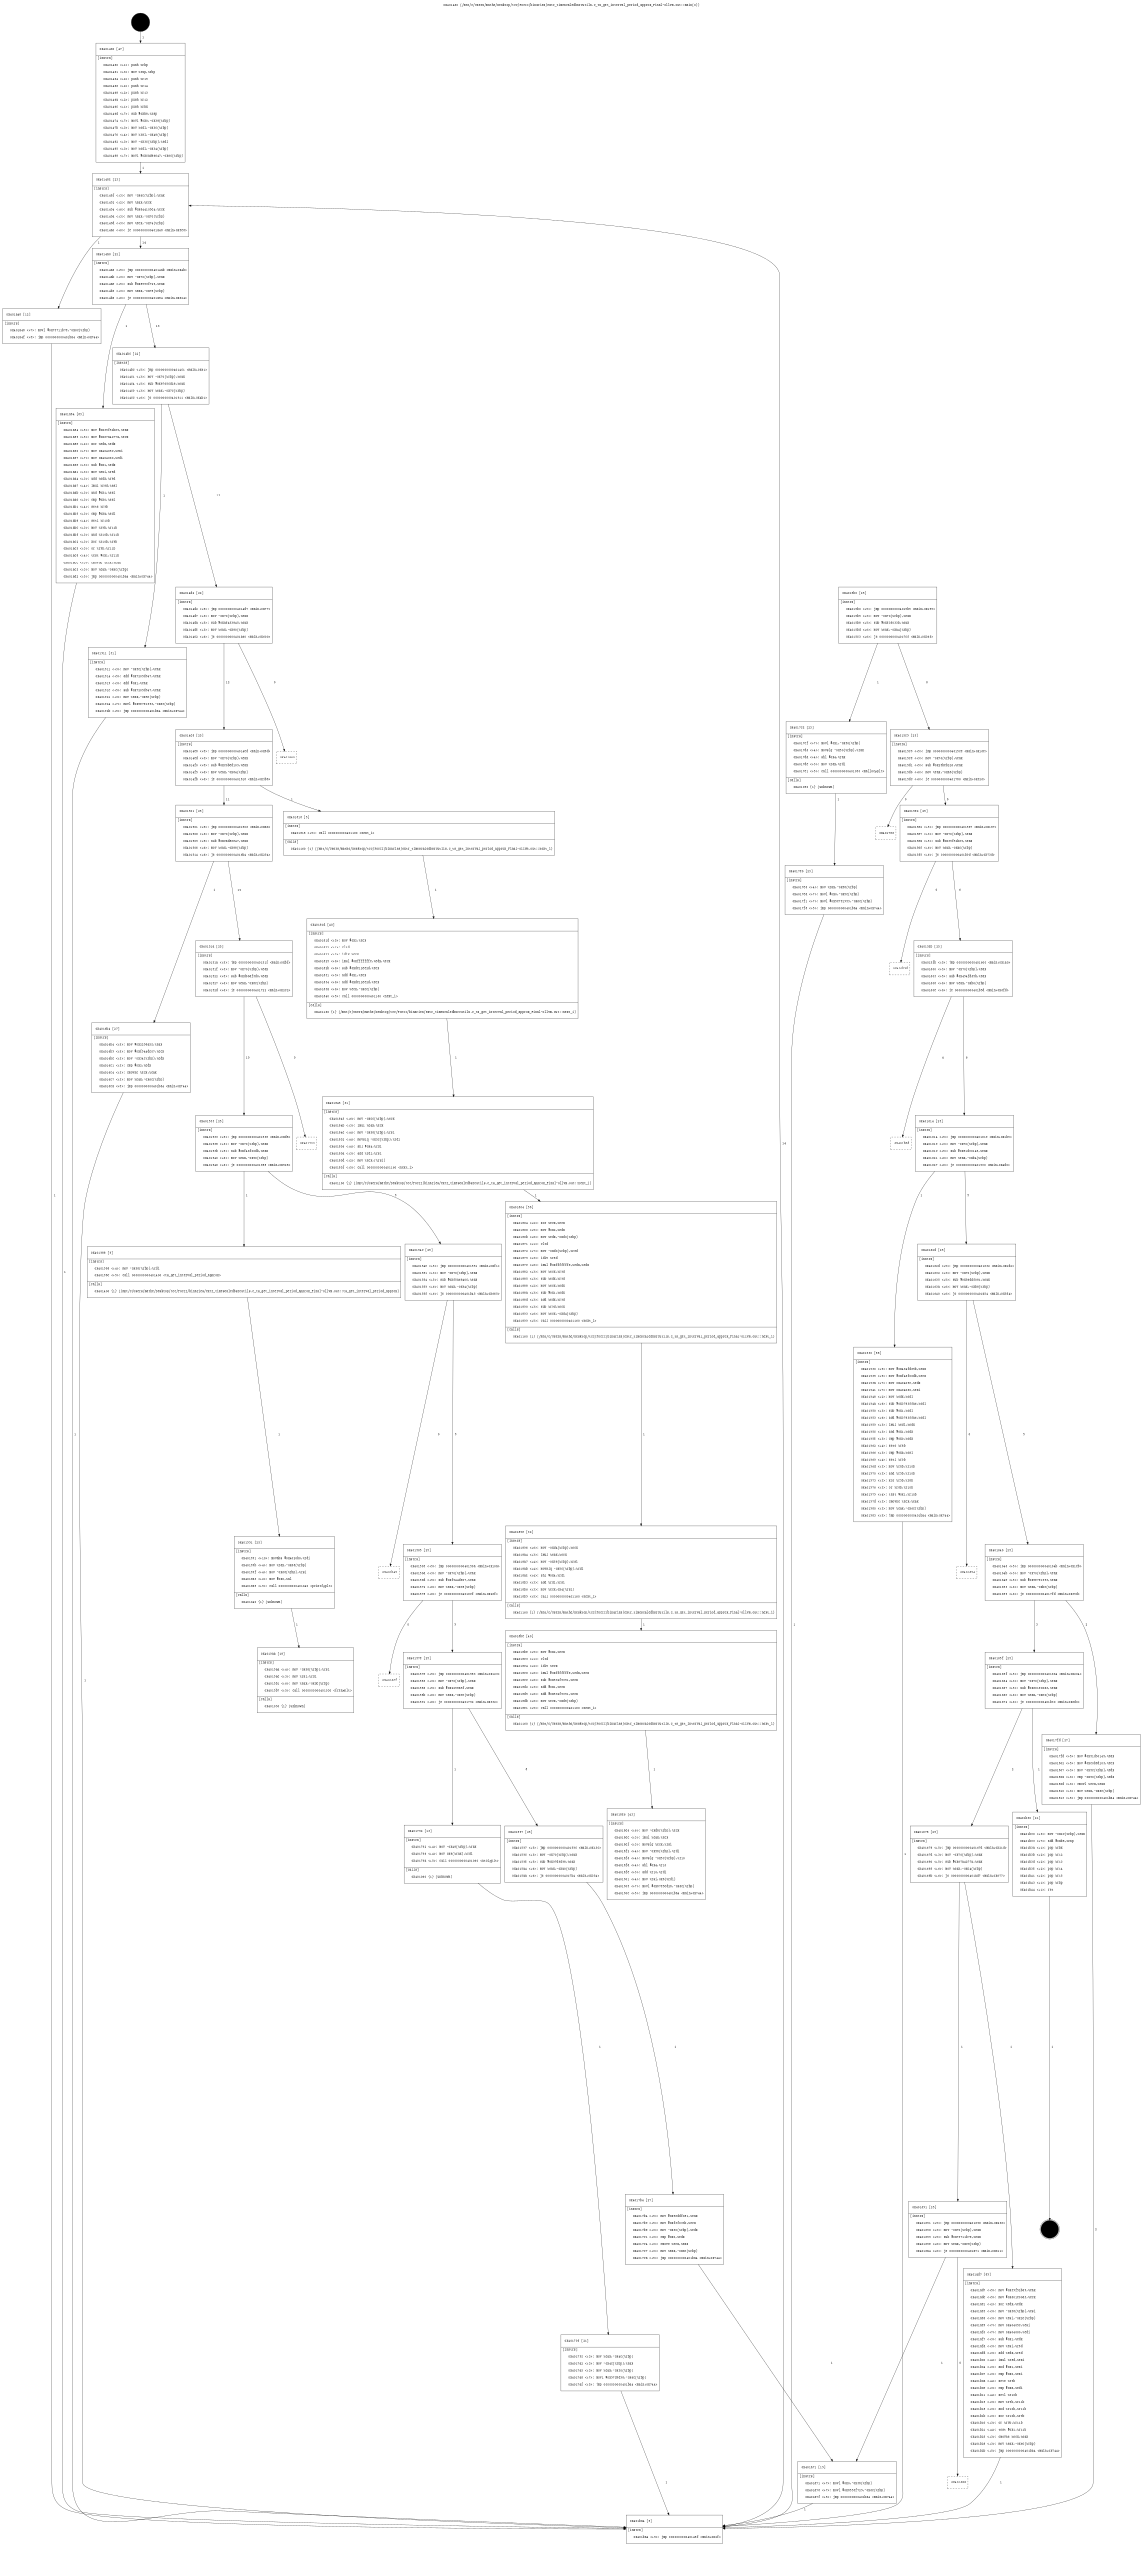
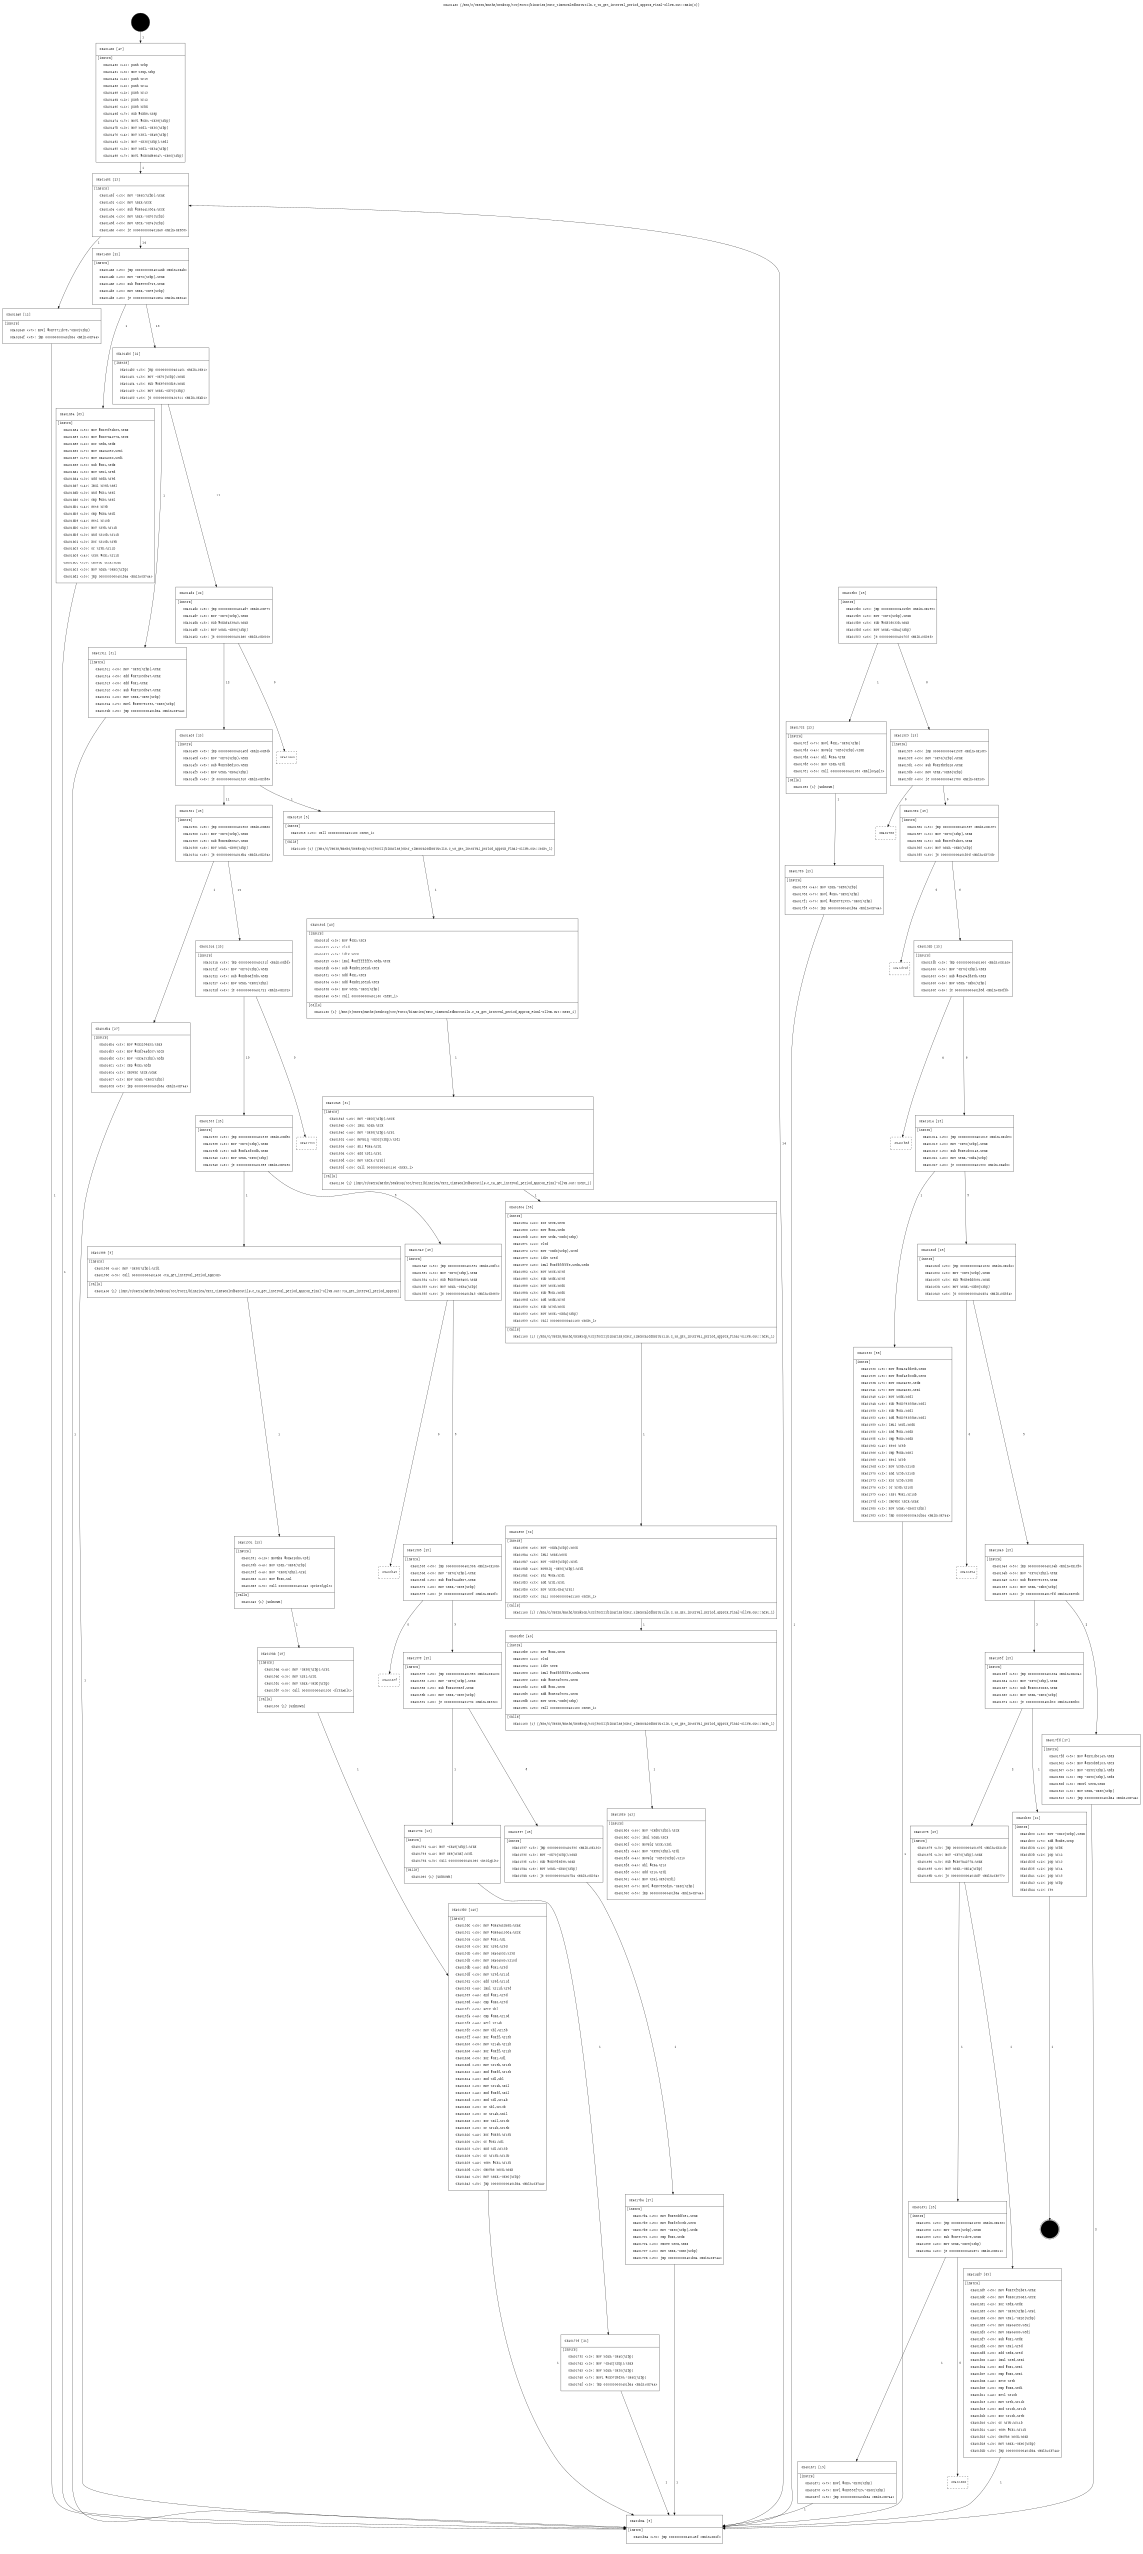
node "0x4019bc [140]": added
edge "0x4017b4 [27]" -> "0x401a71 [19]": now "0x4017b4 [27]" -> "0x401ba4 [5]"
